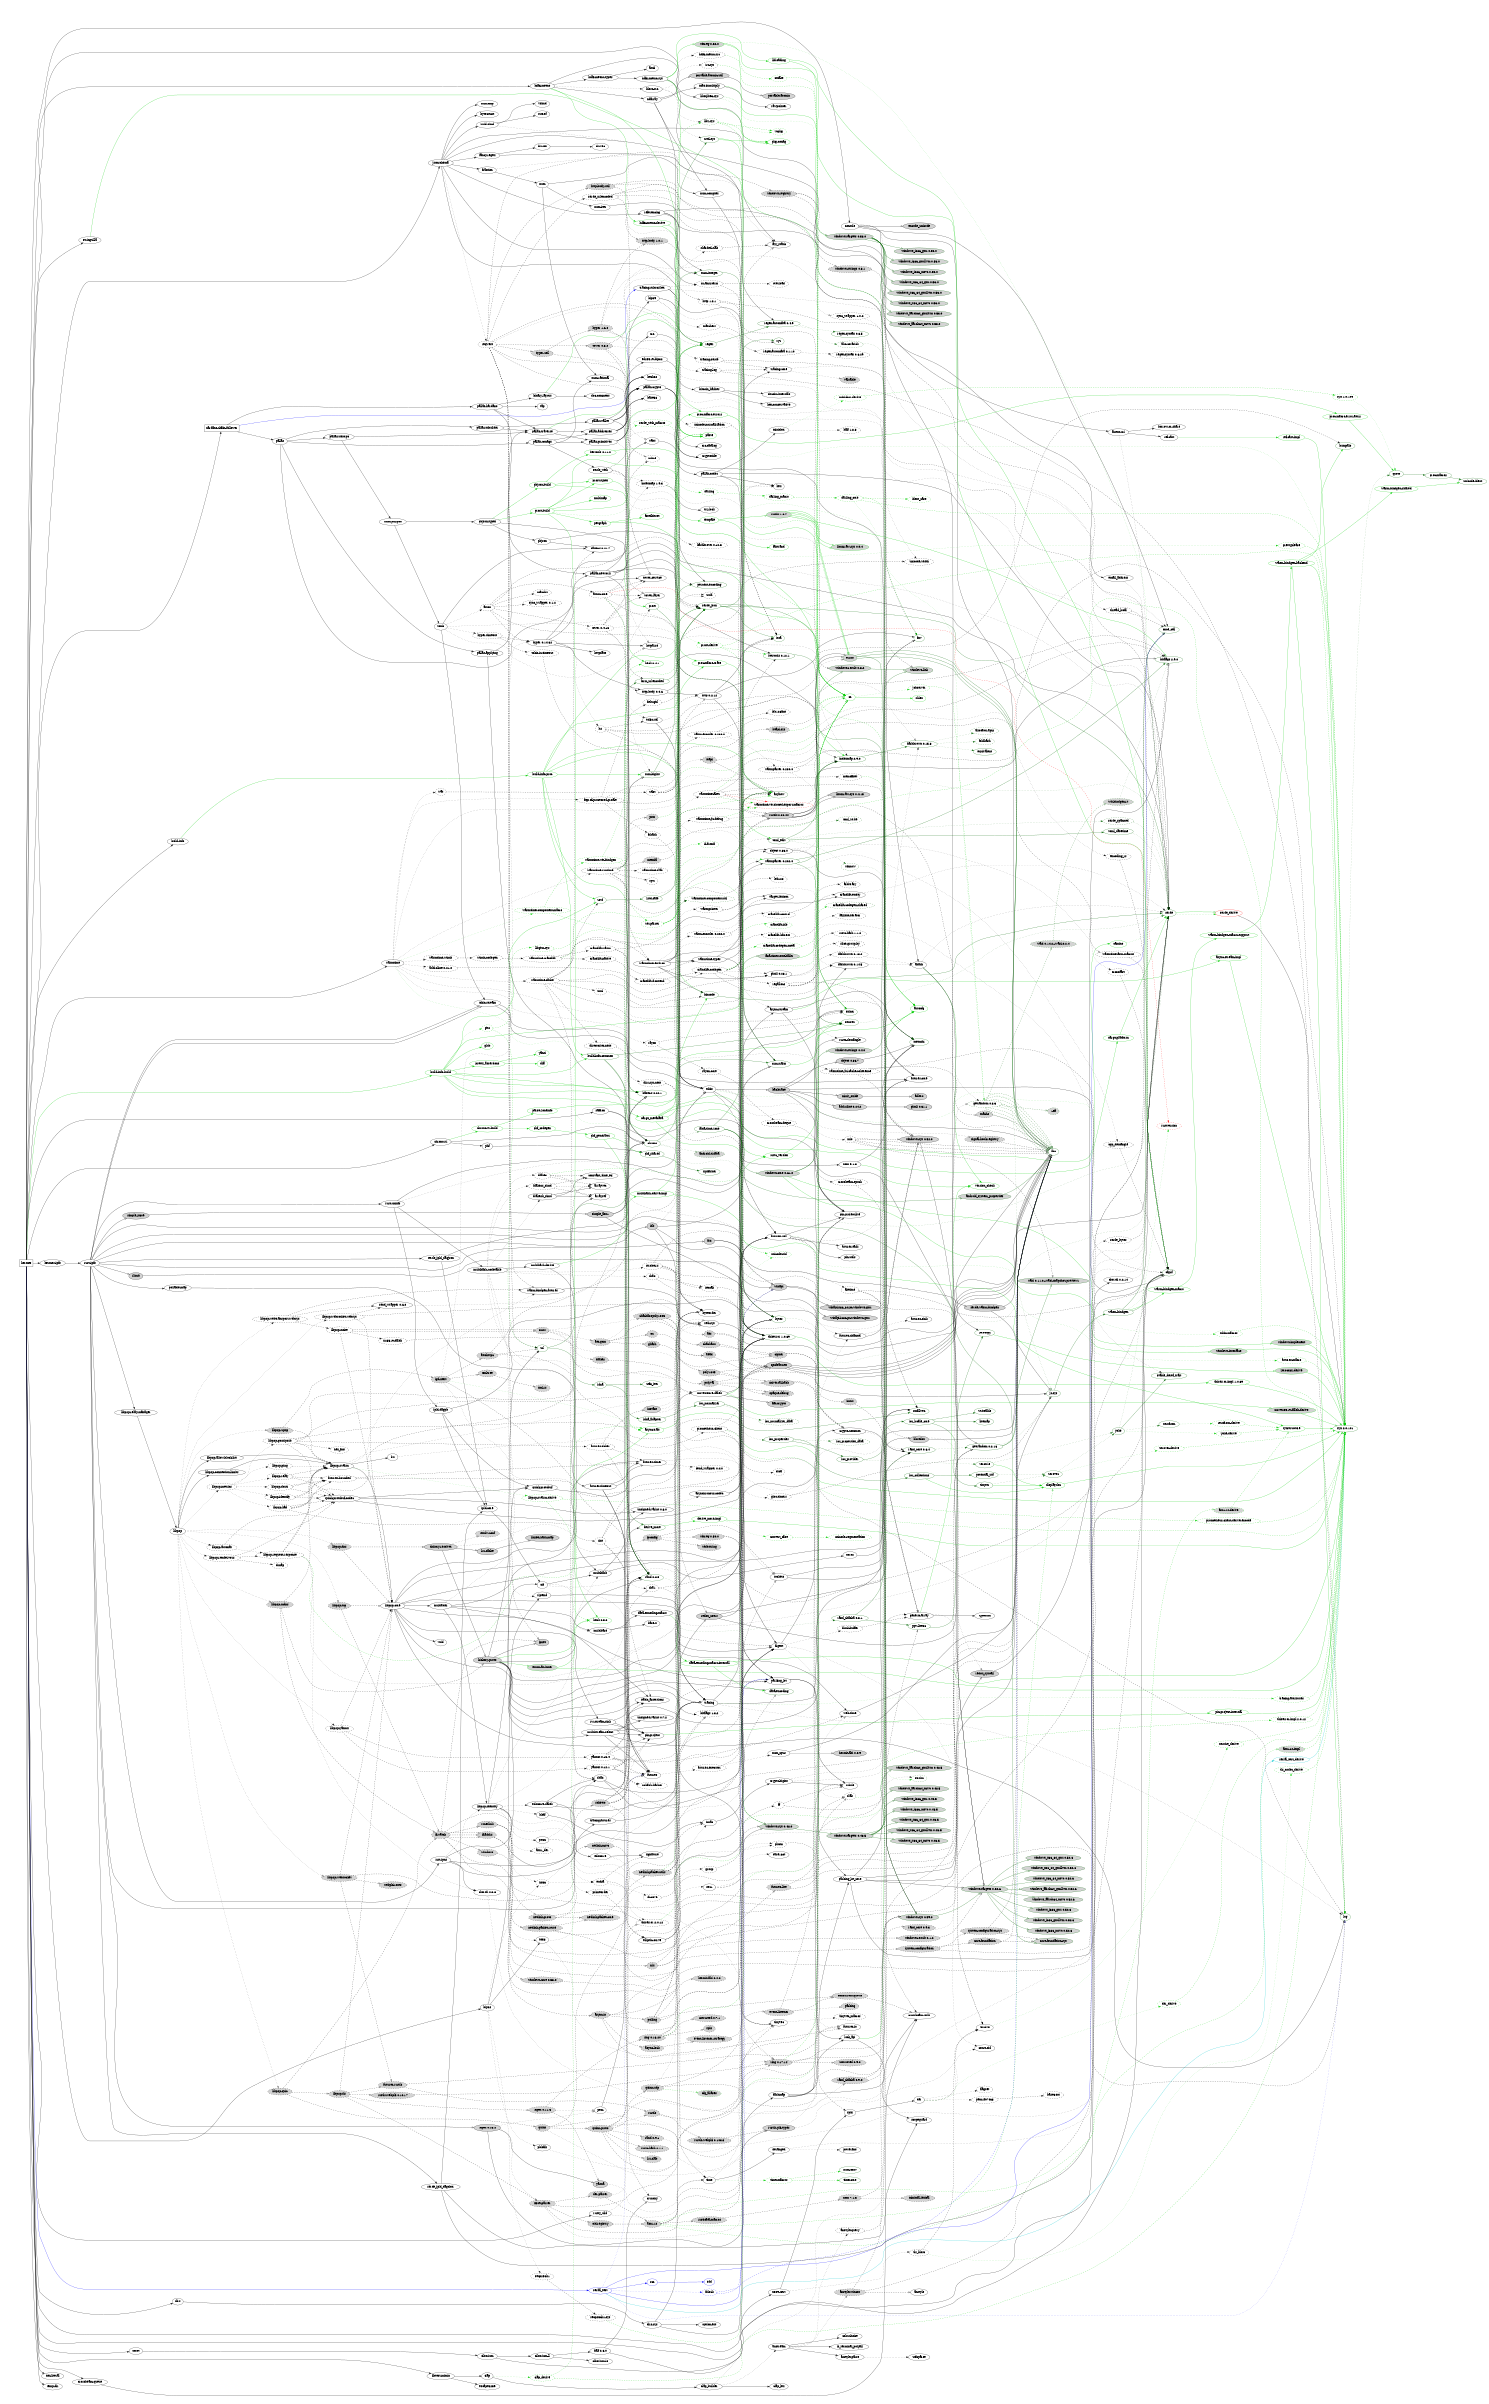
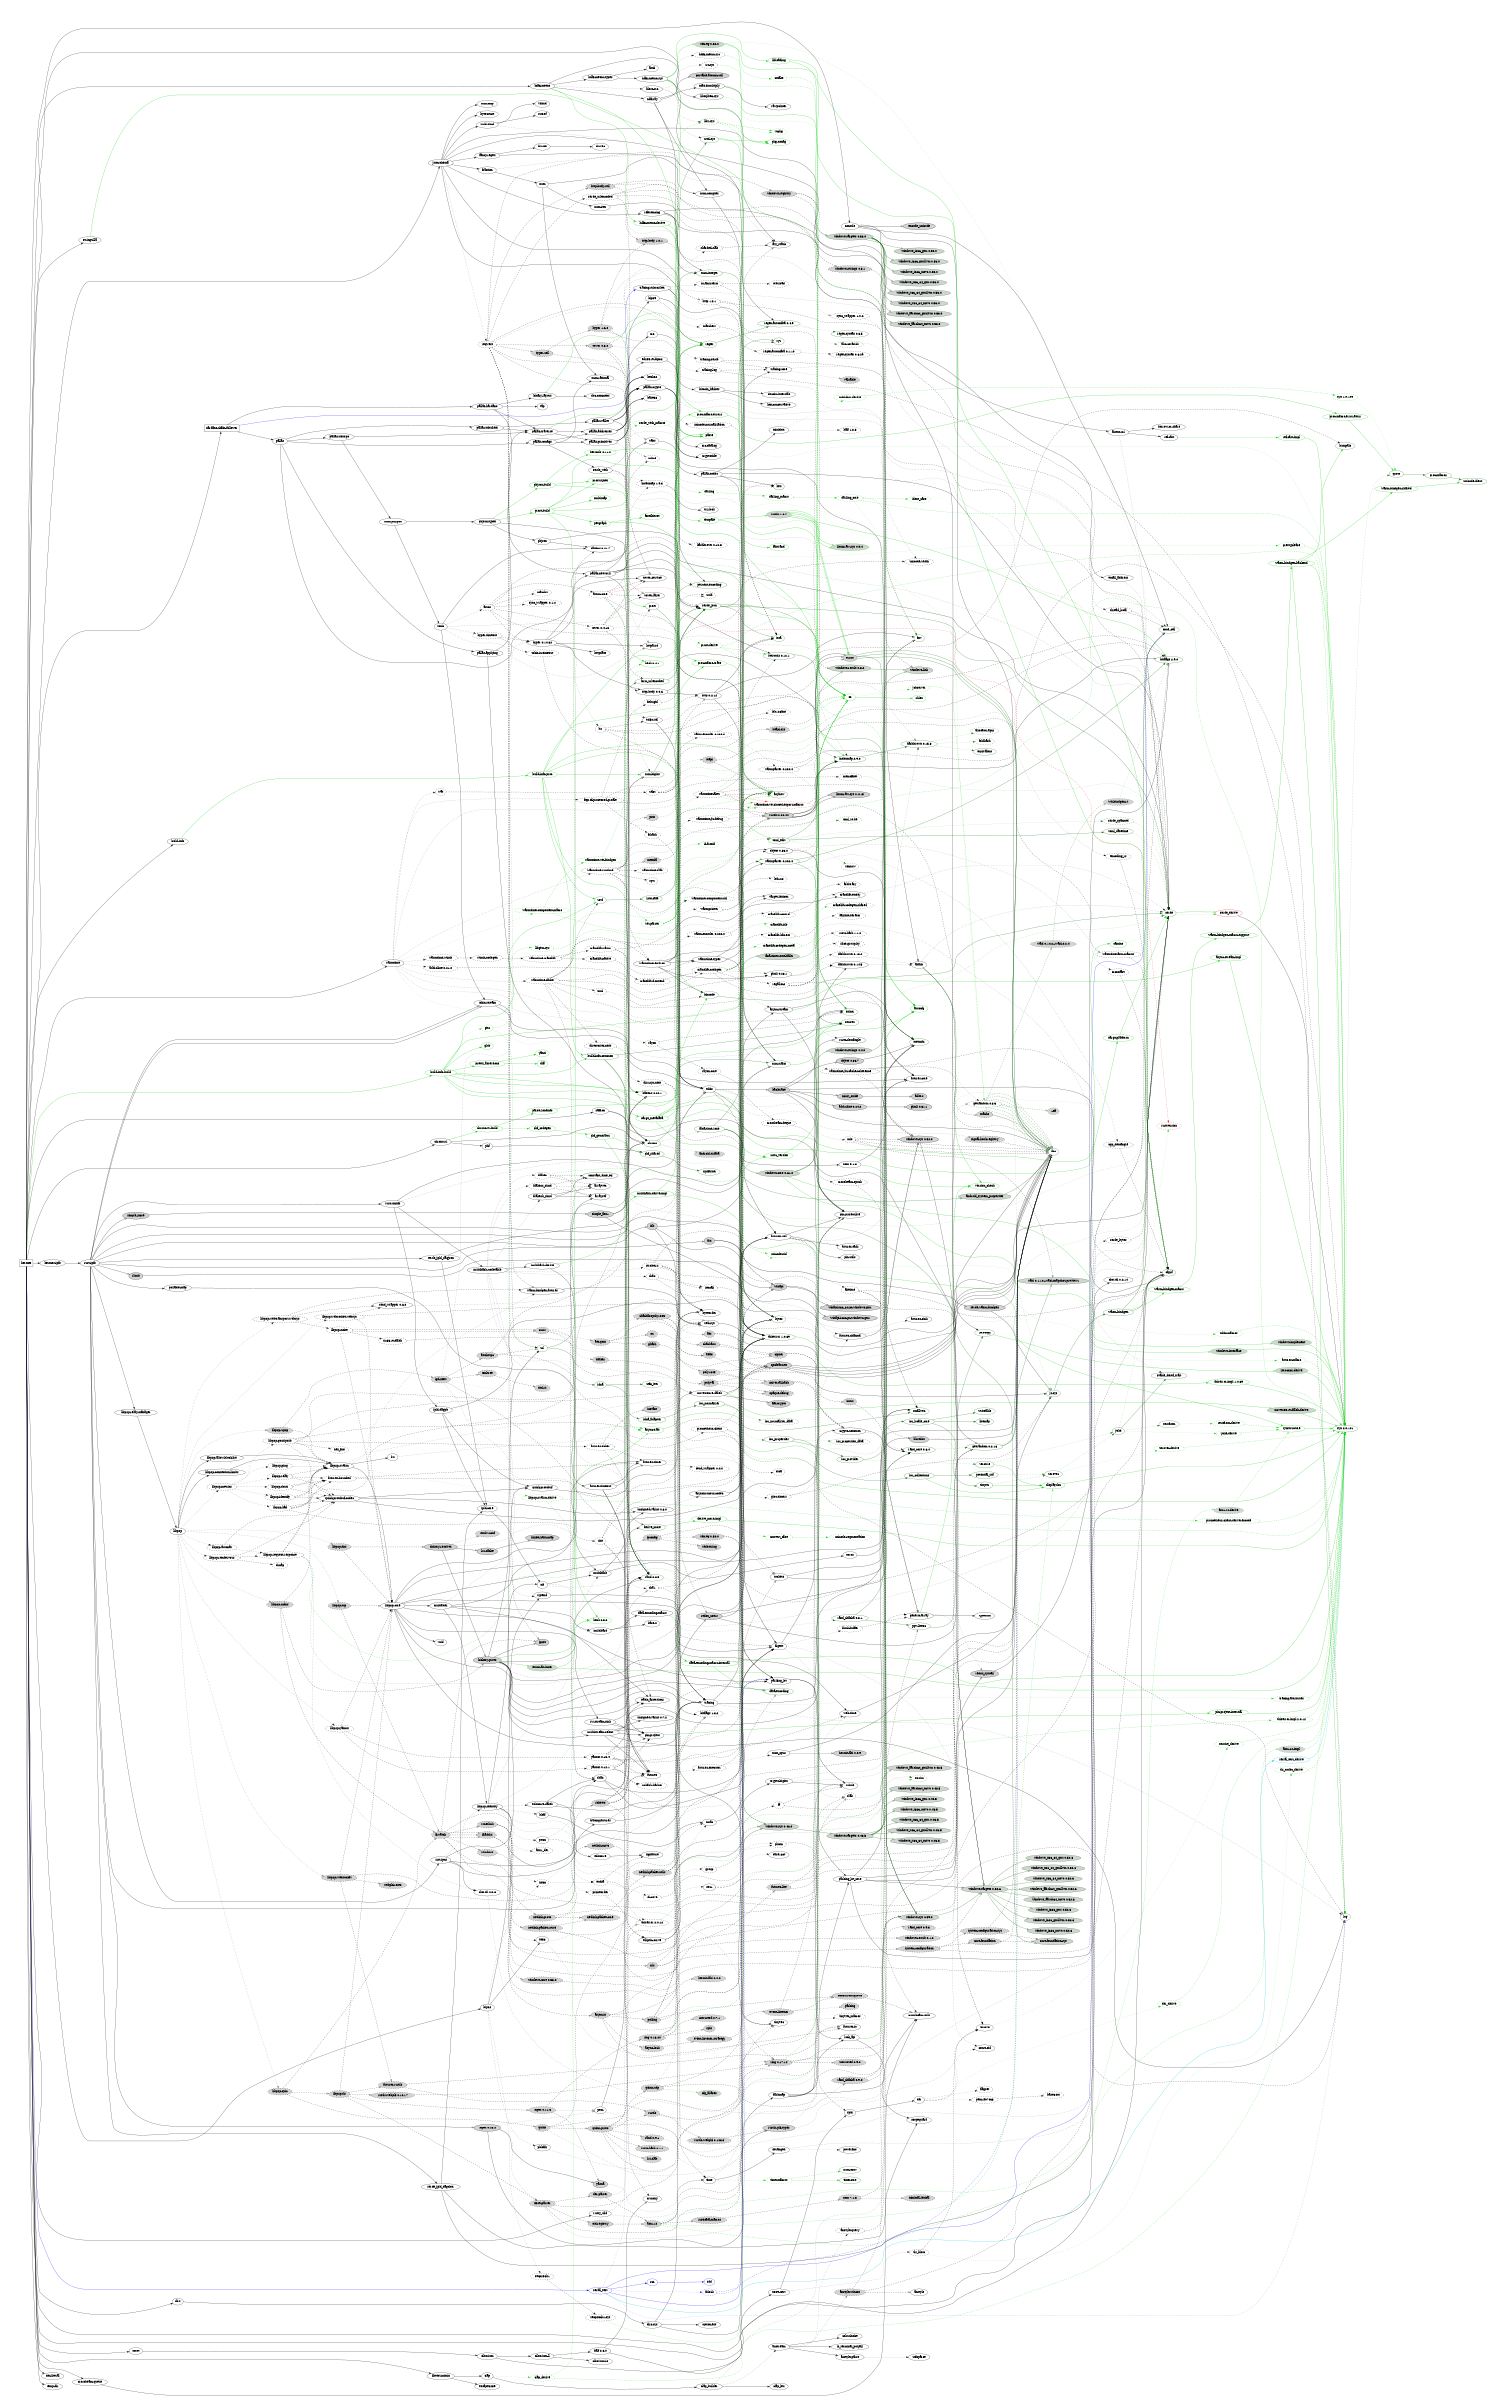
node "portable-atomic": removed
edge "referencing" -> "nu-ansi-term": now "referencing" -> "serde_json"
